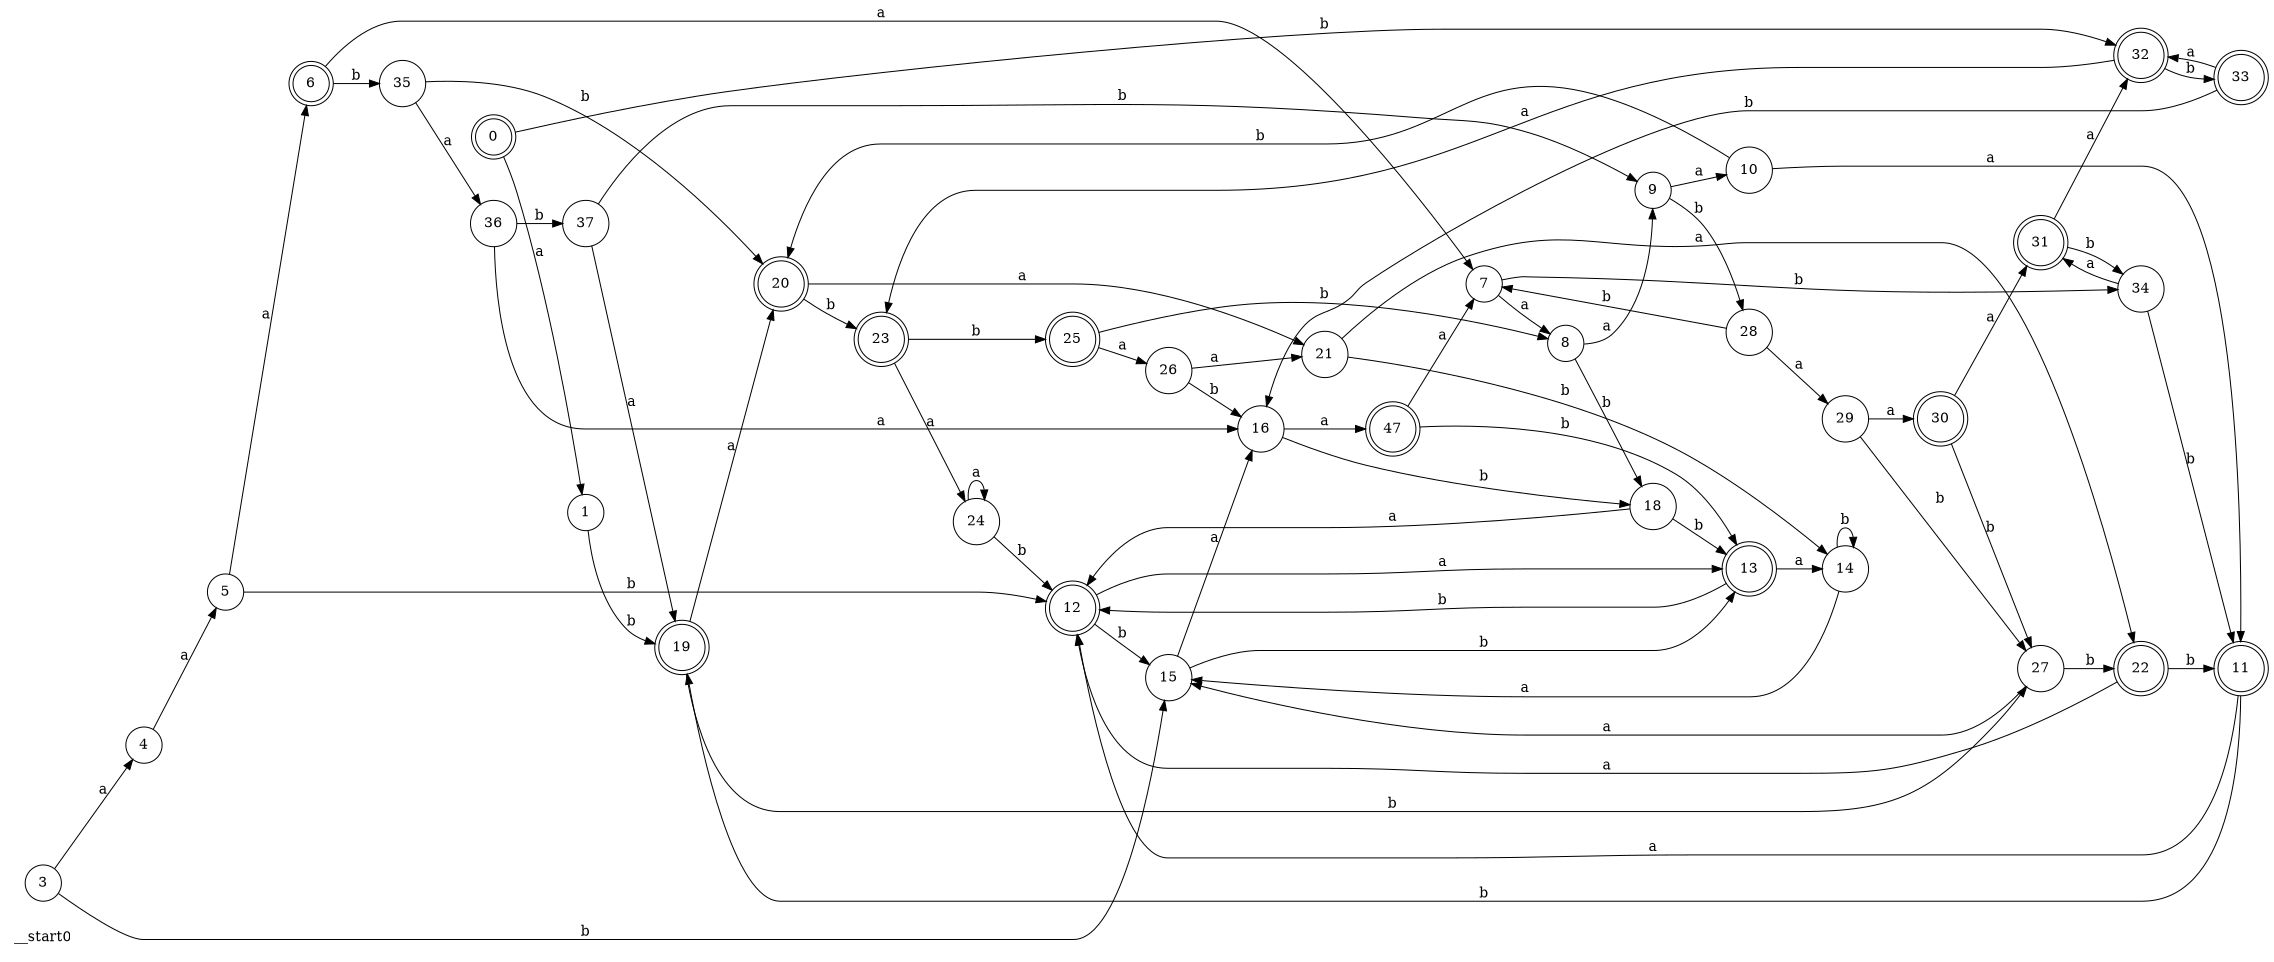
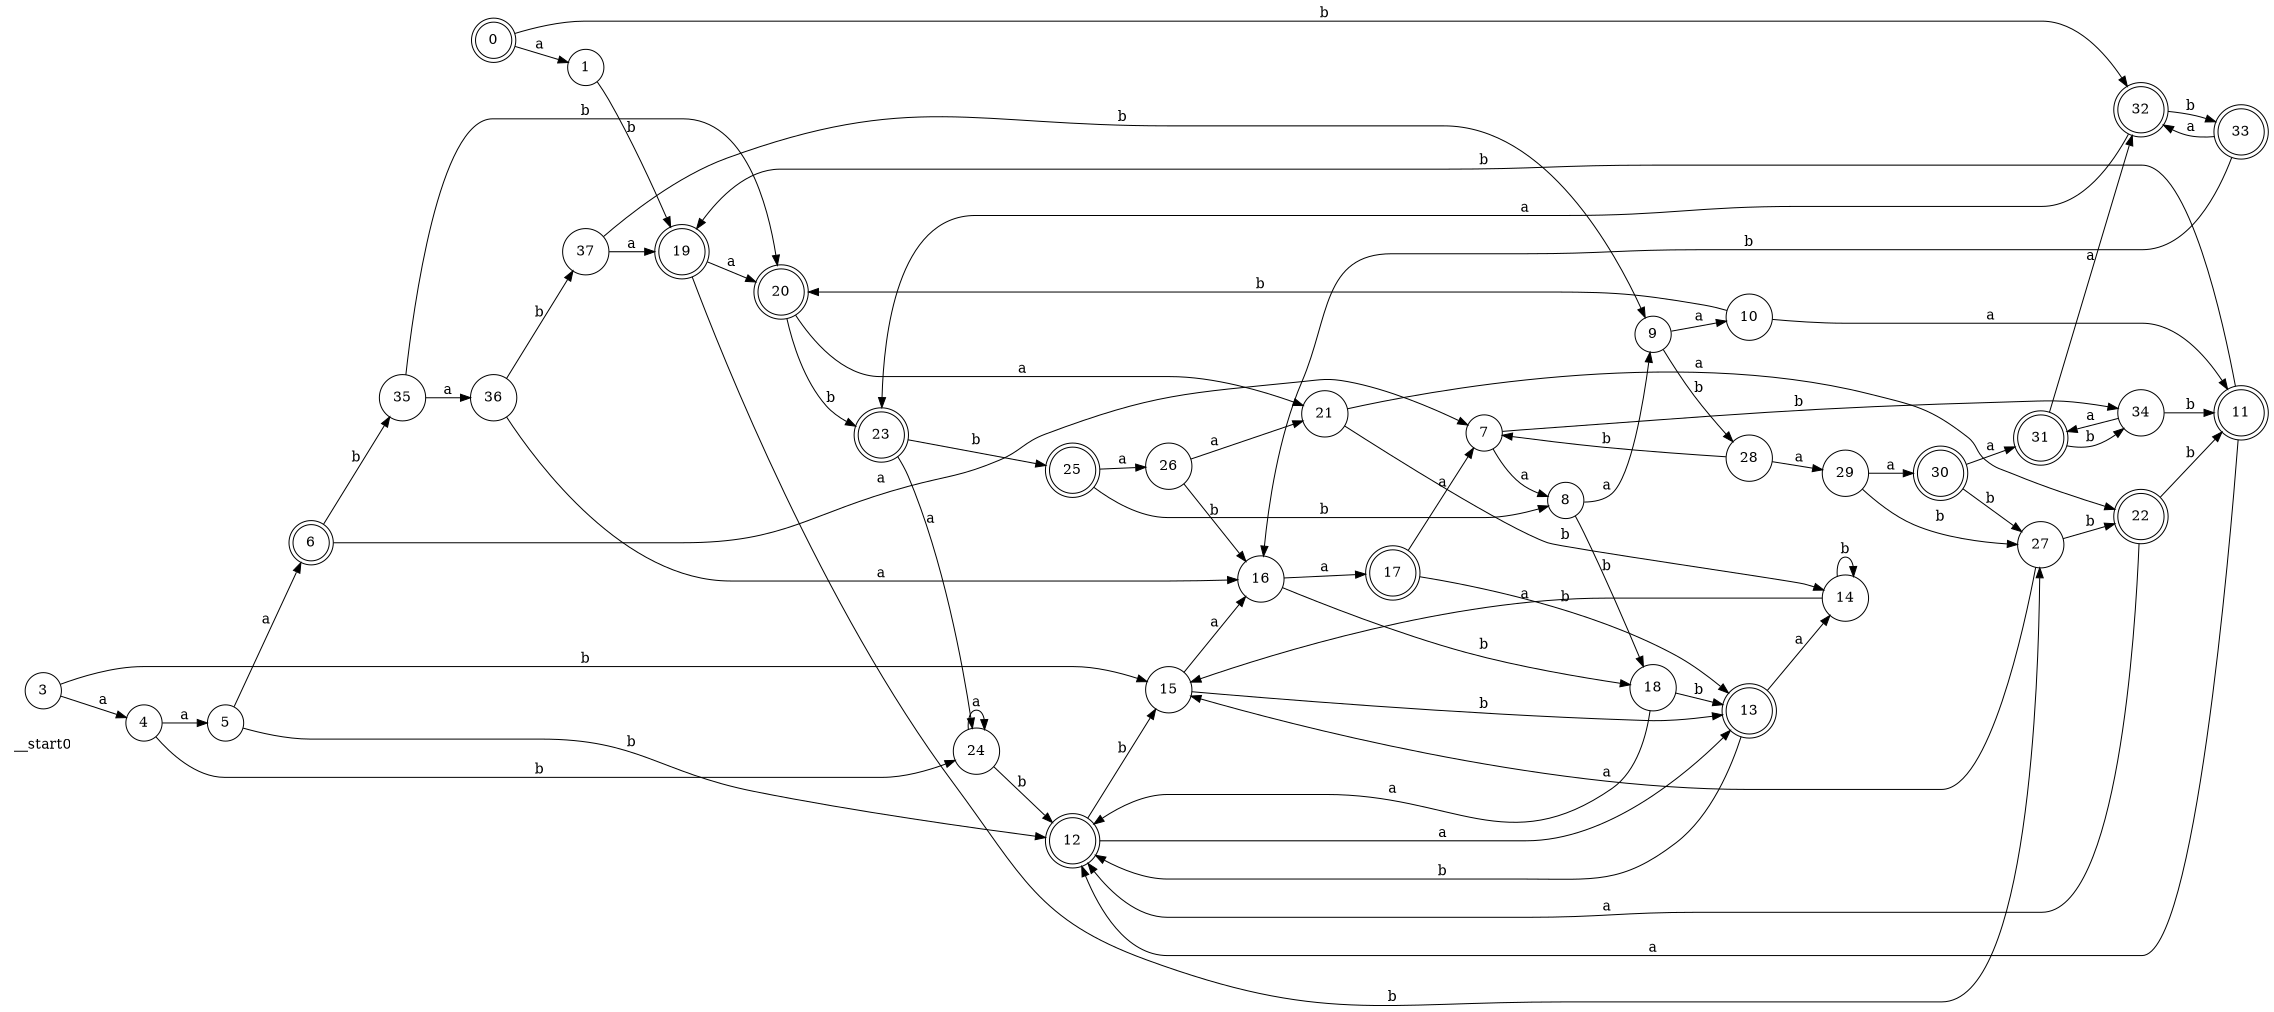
node "47": label "47" -> "17"
edge "4" -> "24": added, label "b"
